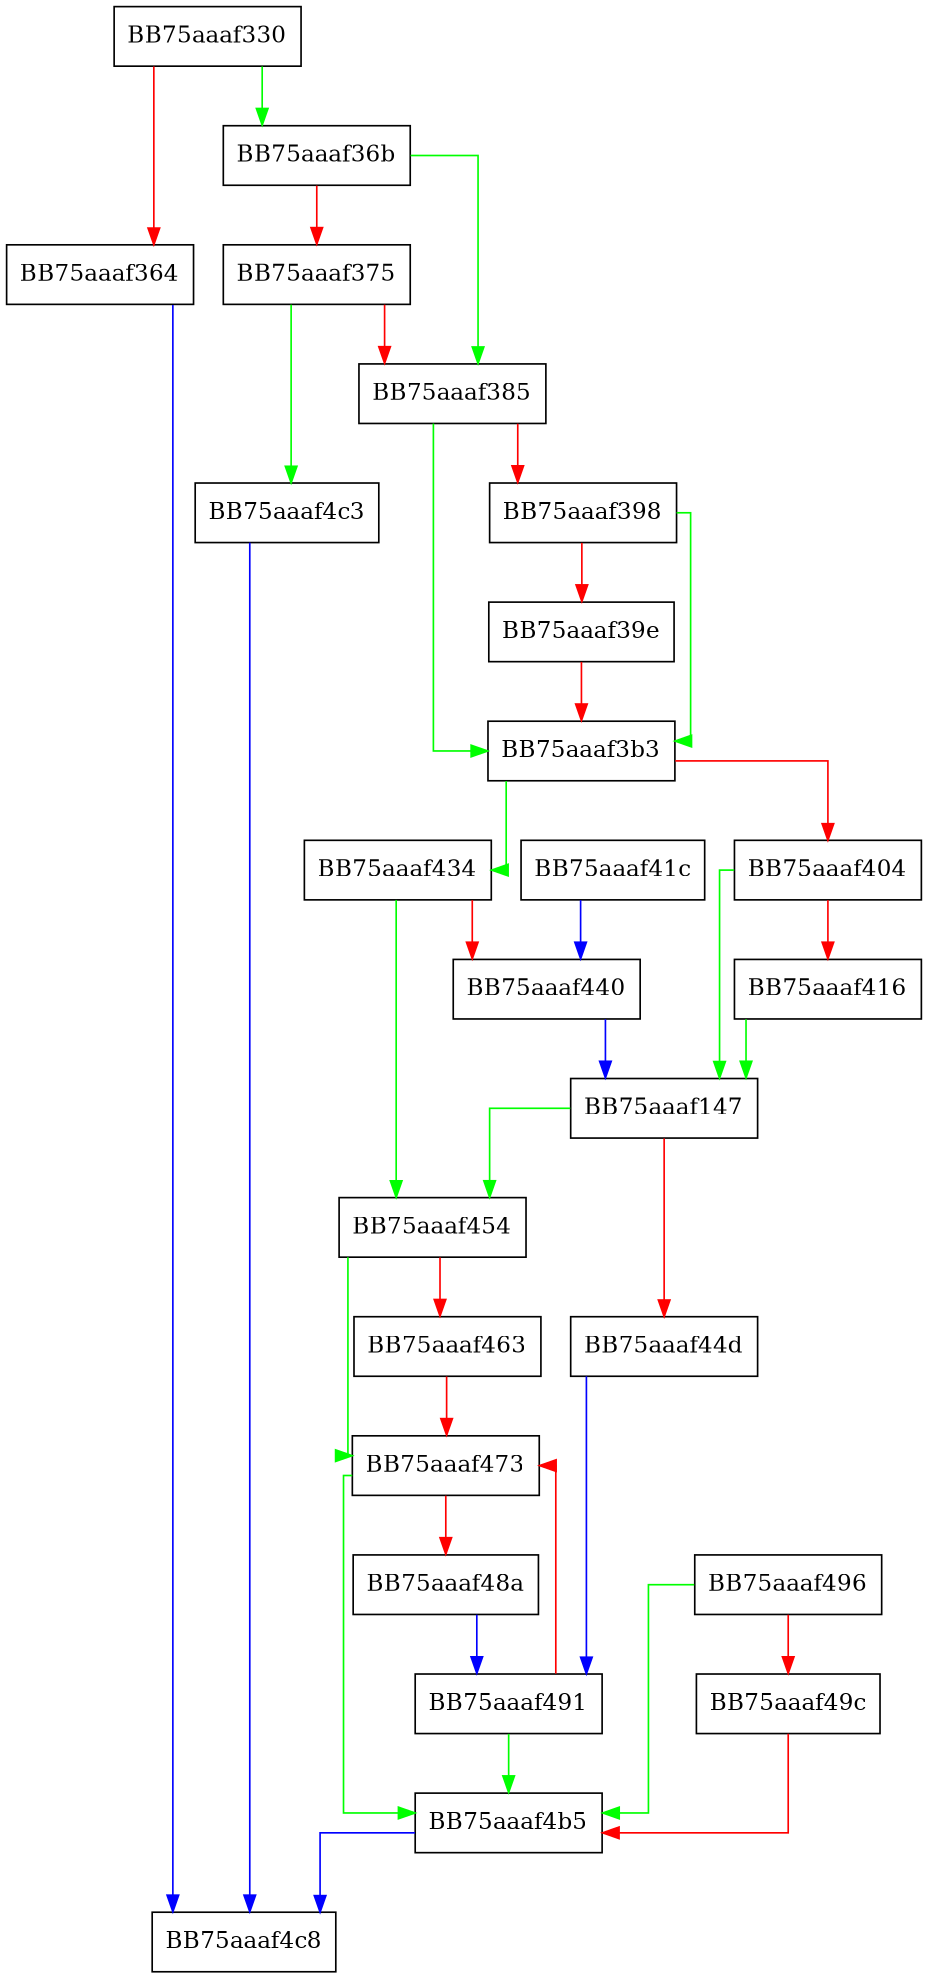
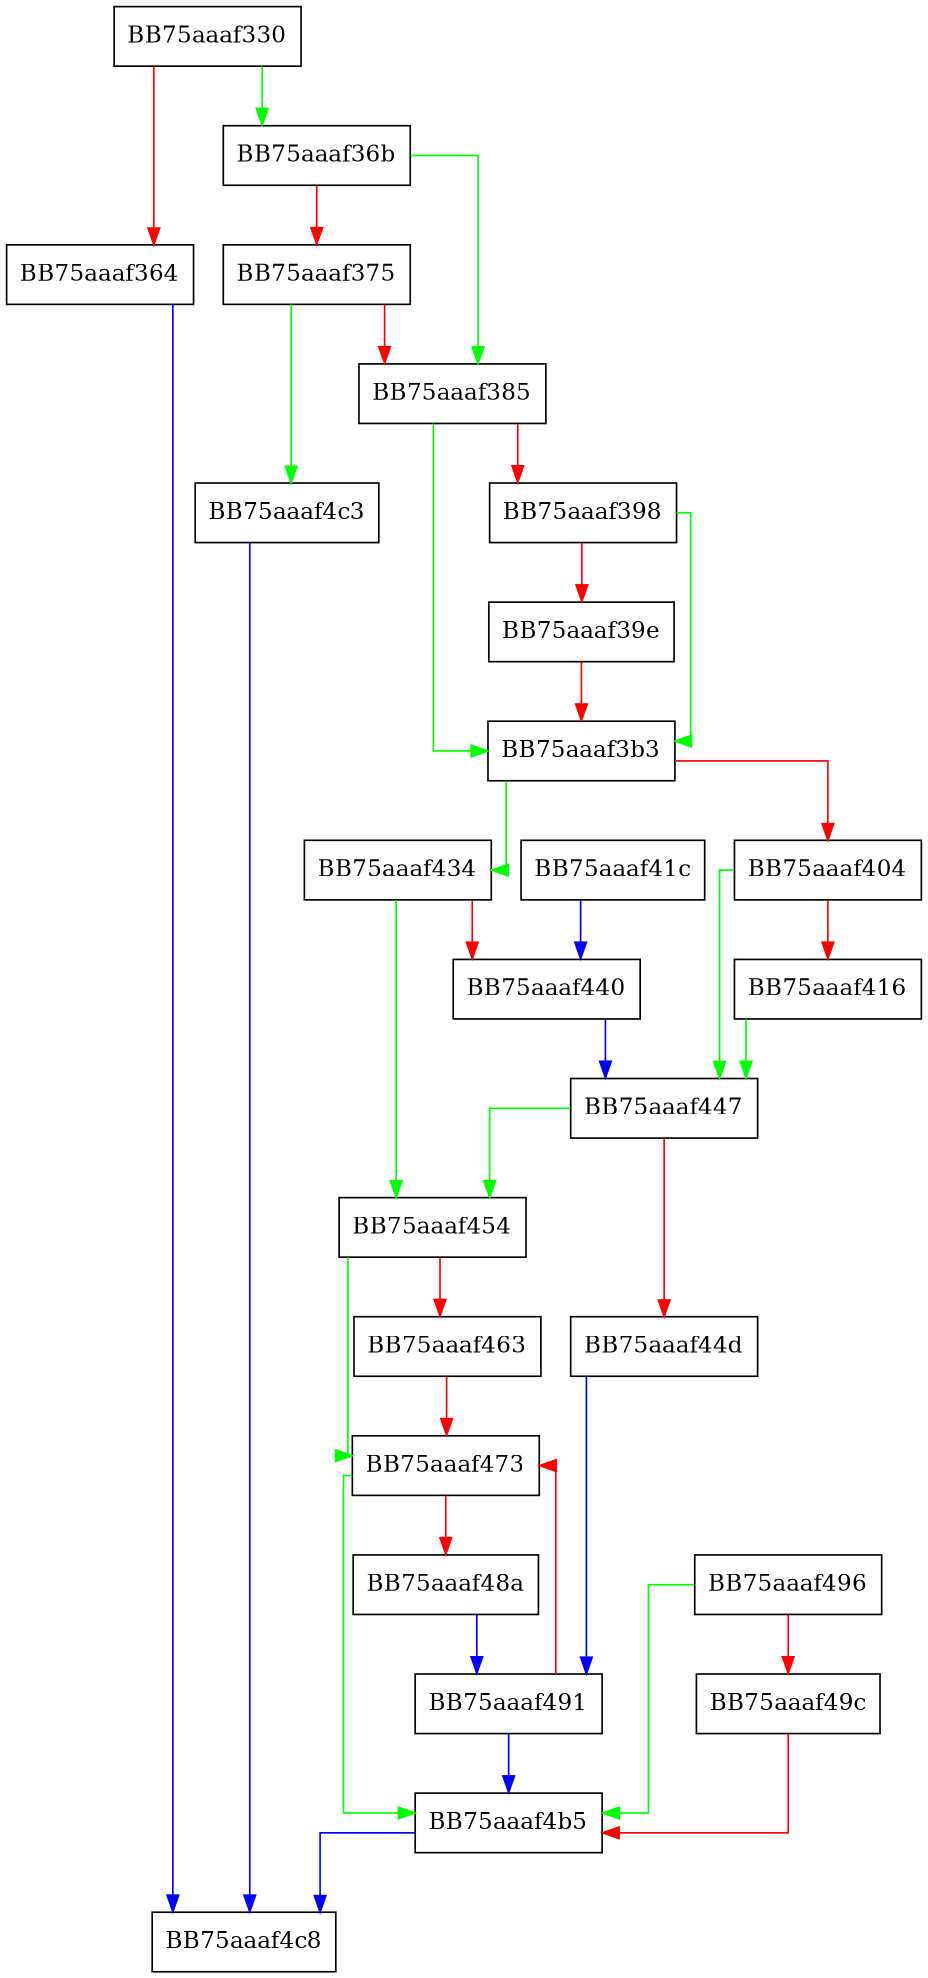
node "BB75aaaf147": label "BB75aaaf147" -> "BB75aaaf447"
edge "BB75aaaf491" -> "BB75aaaf4b5": color green -> blue
